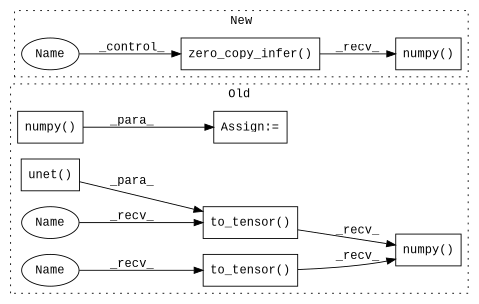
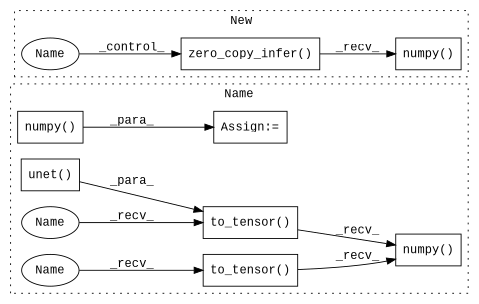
cluster "Old": label "Old" -> "Name"
